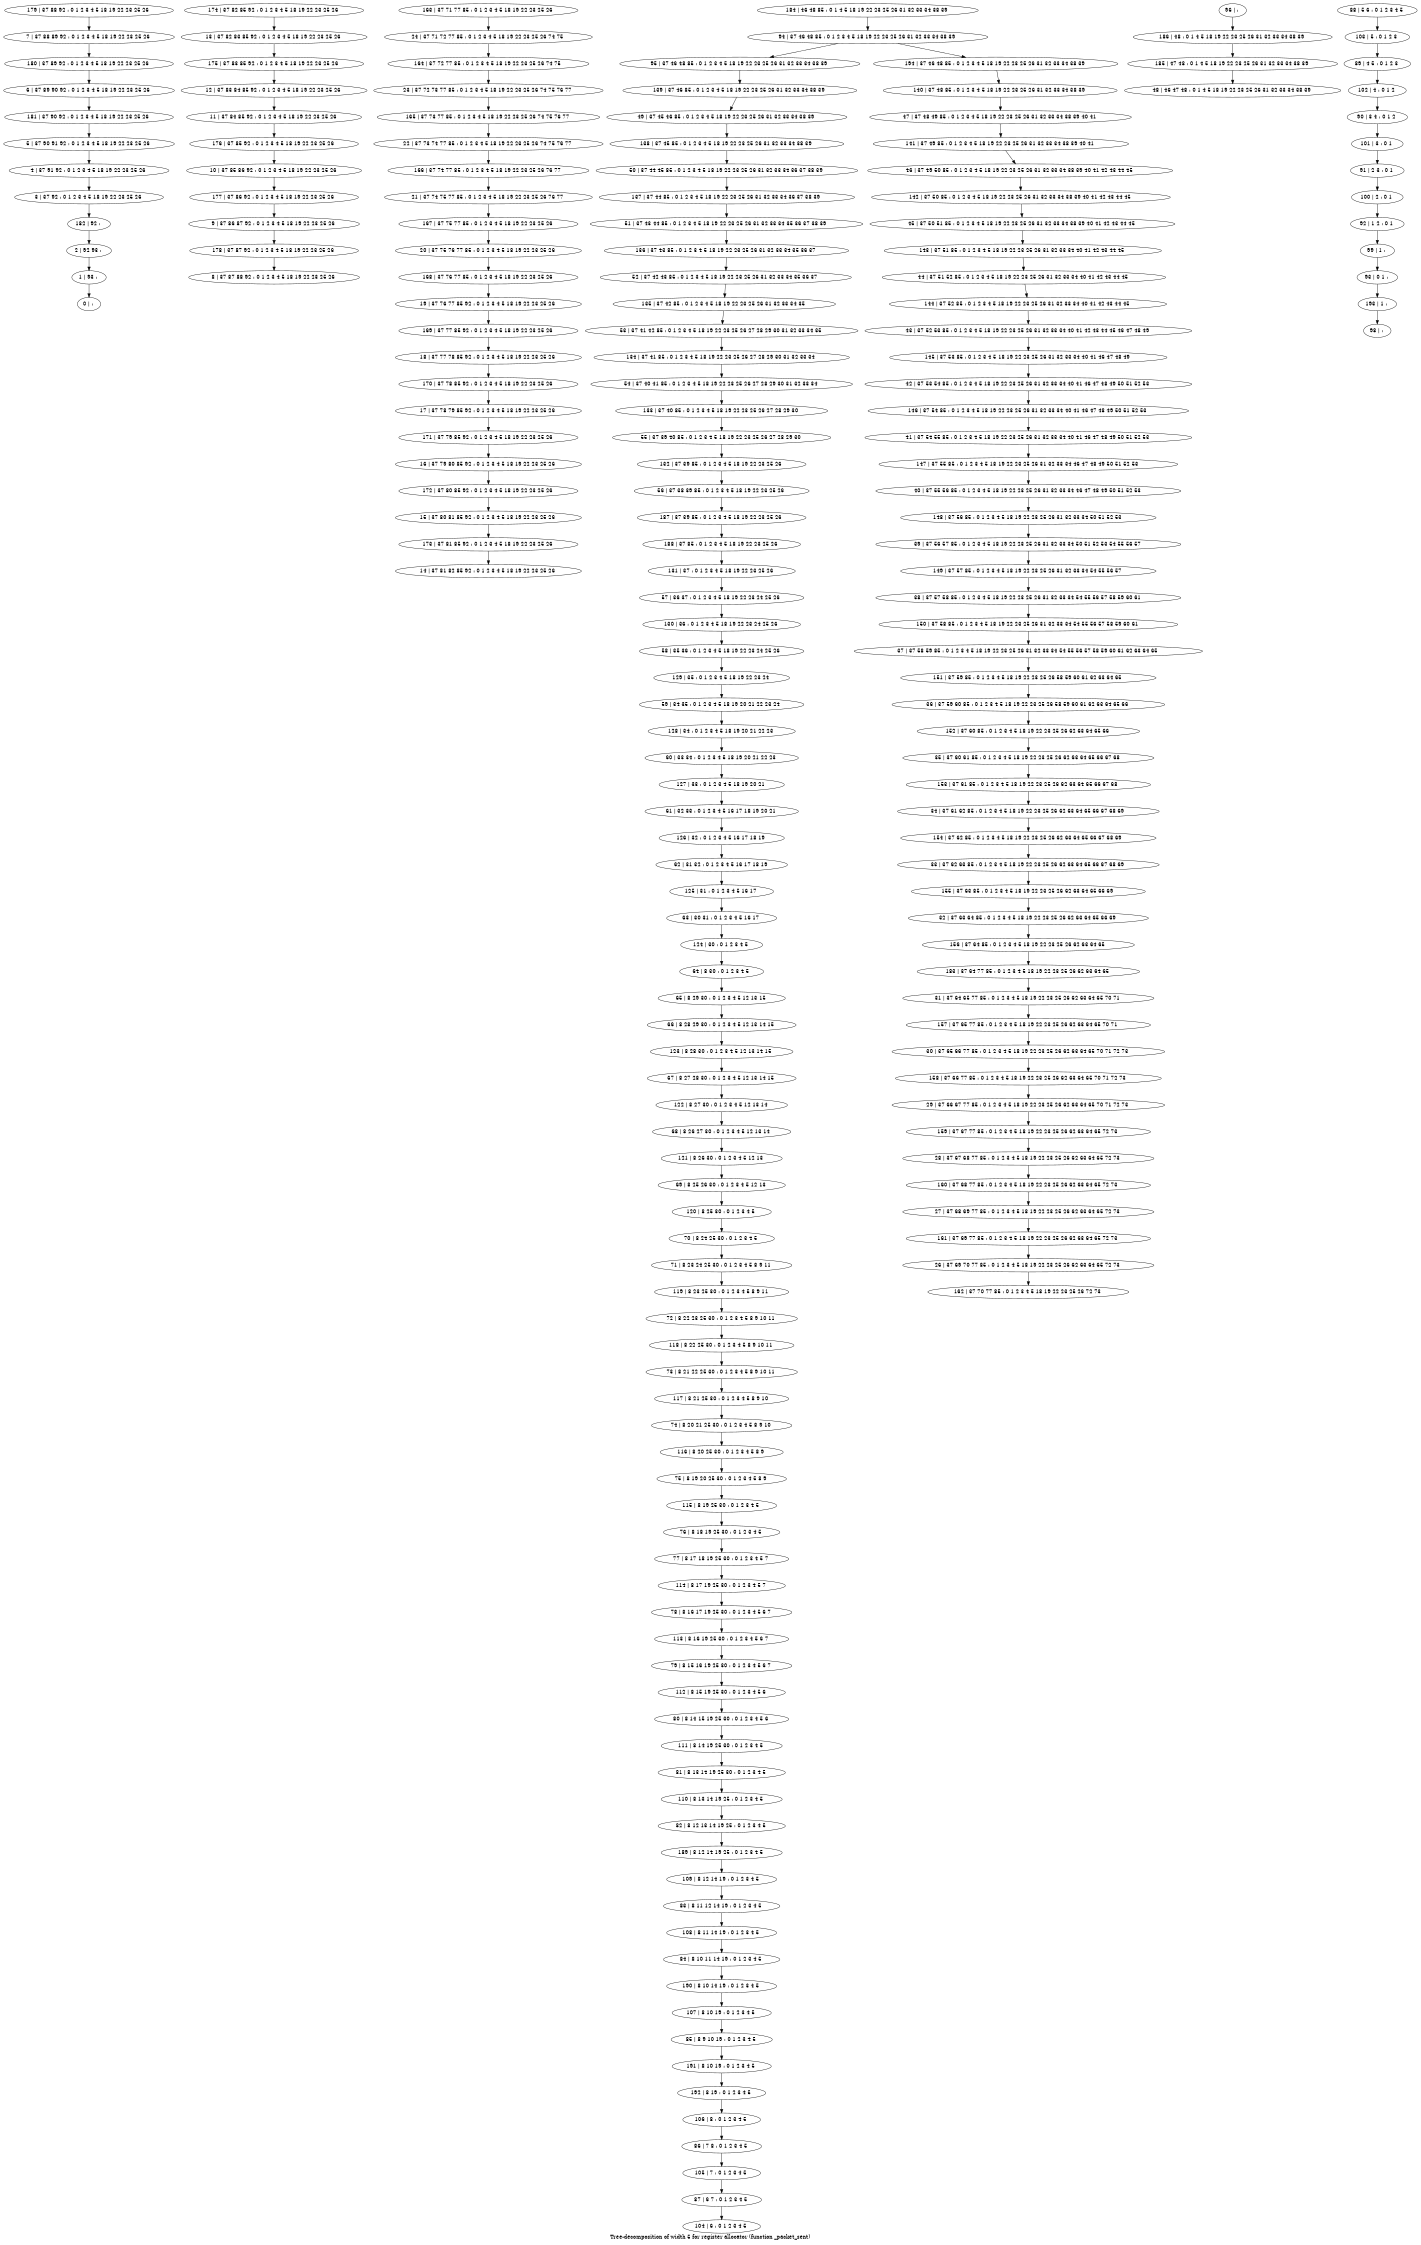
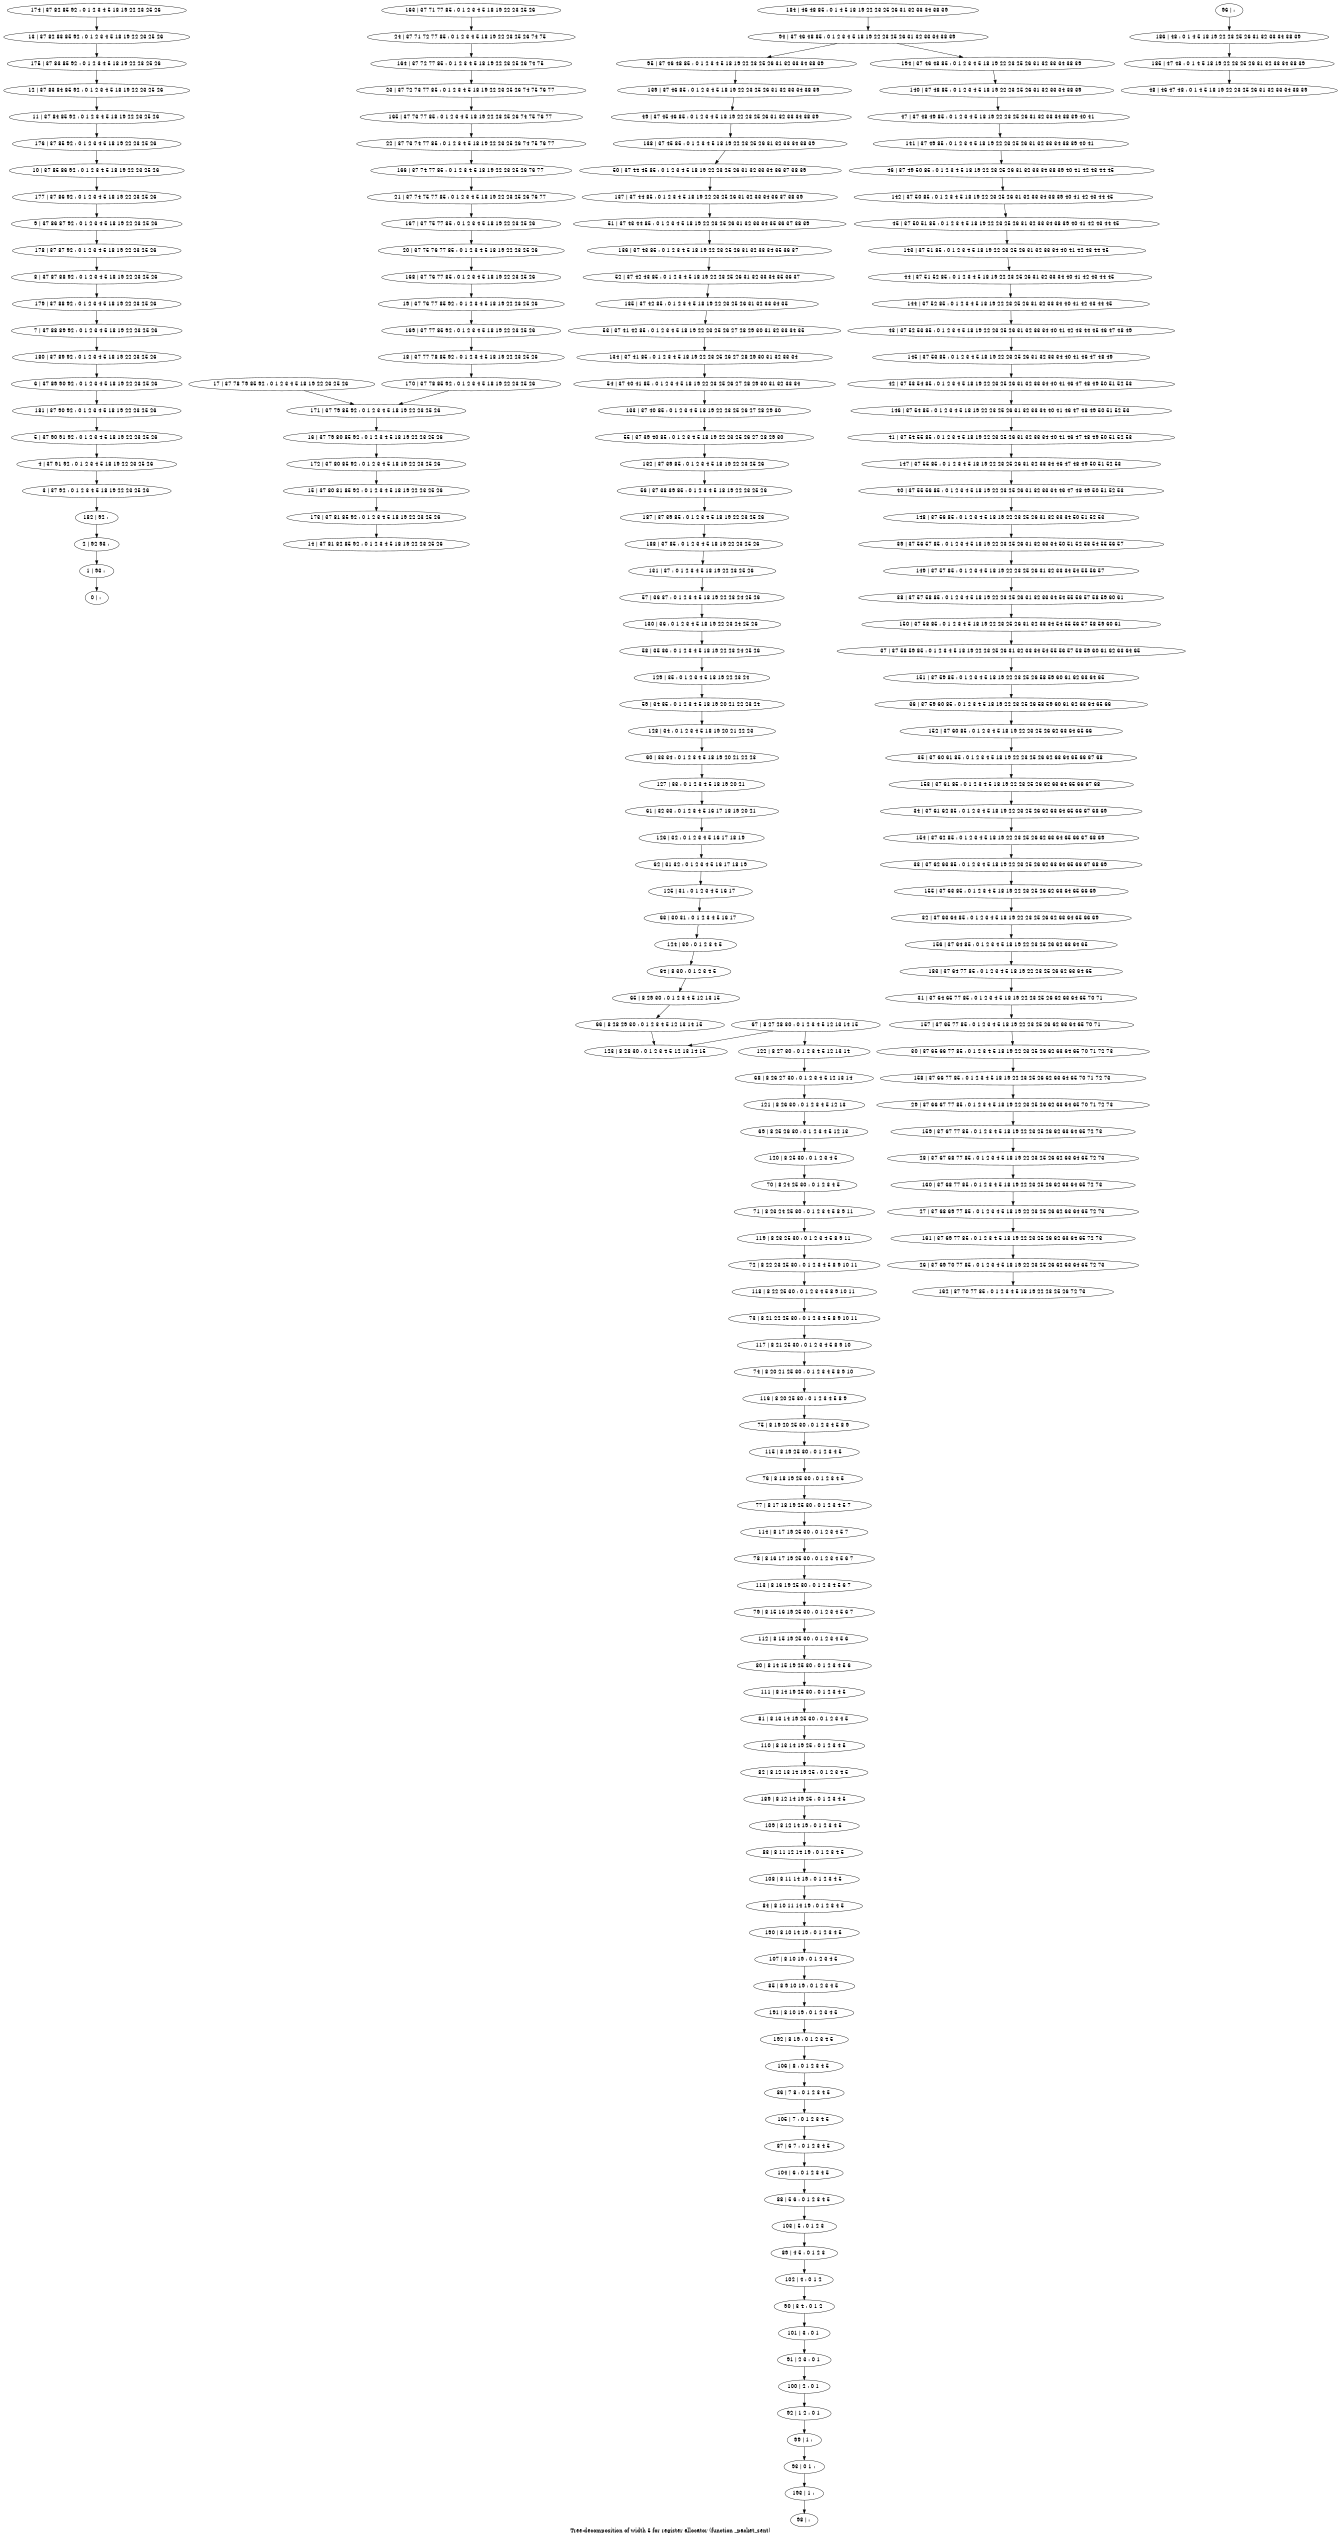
edge "8 | 37 87 88 92 : 0 1 2 3 4 5 18 19 22 23 25 26" -> "179 | 37 88 92 : 0 1 2 3 4 5 18 19 22 23 25 26": added
edge "170 | 37 78 85 92 : 0 1 2 3 4 5 18 19 22 23 25 26" -> "17 | 37 78 79 85 92 : 0 1 2 3 4 5 18 19 22 23 25 26": now "170 | 37 78 85 92 : 0 1 2 3 4 5 18 19 22 23 25 26" -> "171 | 37 79 85 92 : 0 1 2 3 4 5 18 19 22 23 25 26"
edge "123 | 8 28 30 : 0 1 2 3 4 5 12 13 14 15" -> "67 | 8 27 28 30 : 0 1 2 3 4 5 12 13 14 15": reversed
edge "104 | 6 : 0 1 2 3 4 5" -> "88 | 5 6 : 0 1 2 3 4 5": added
